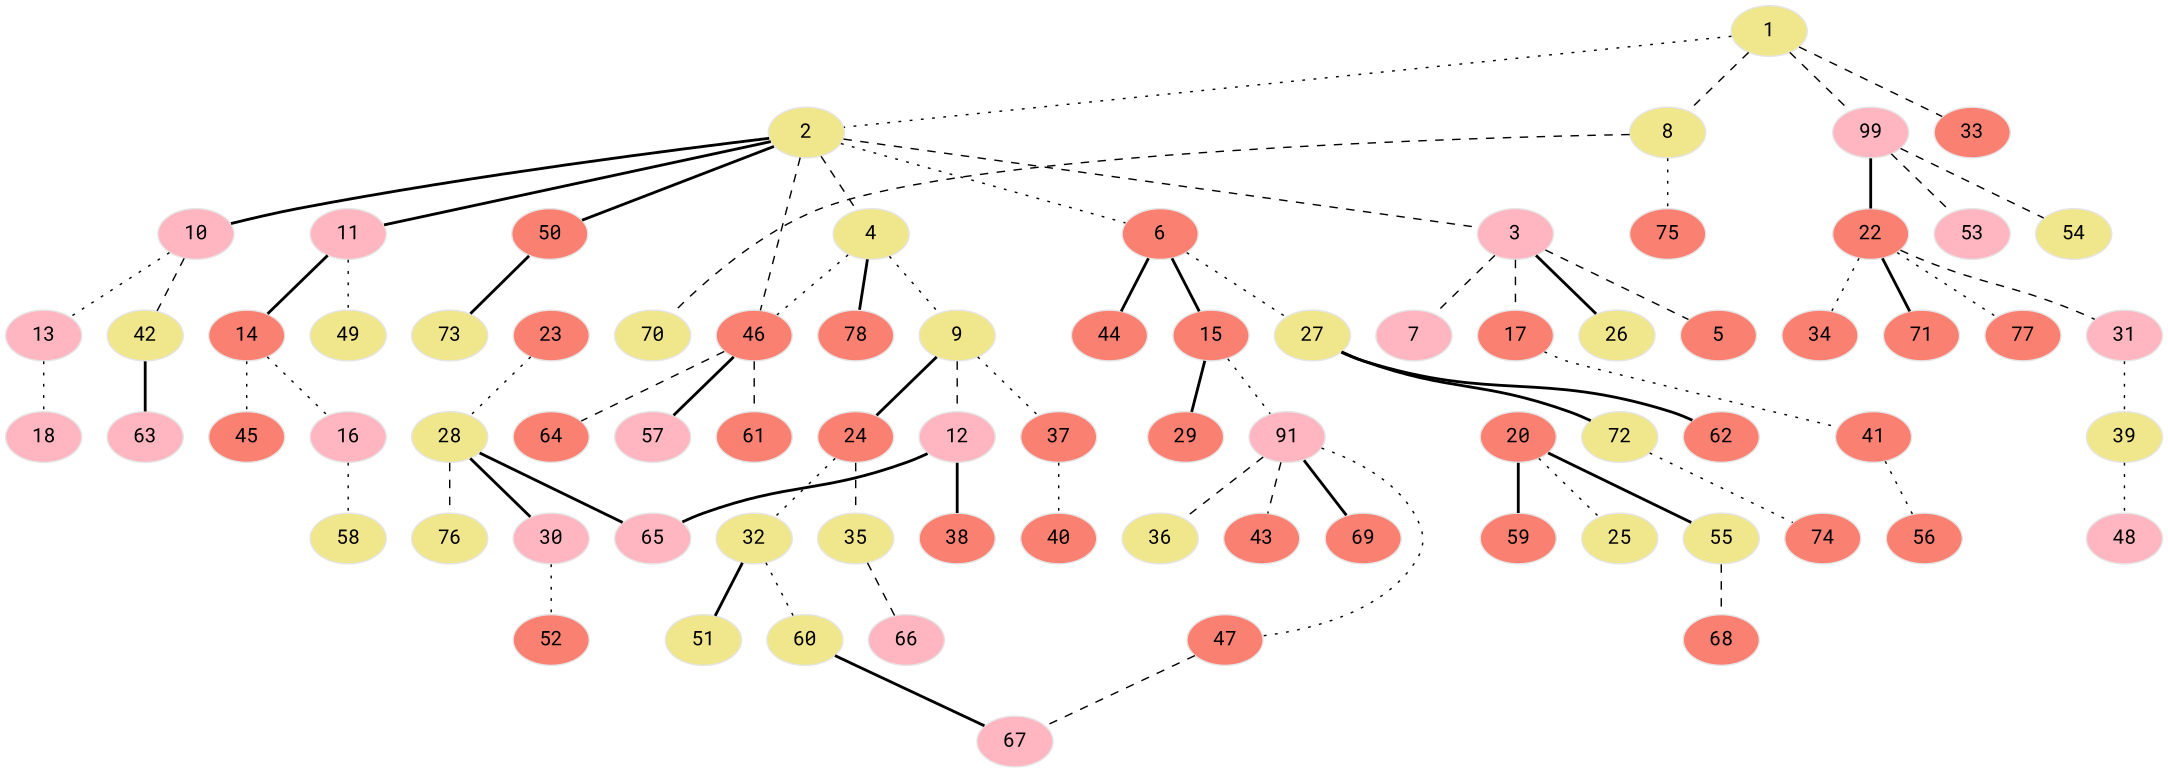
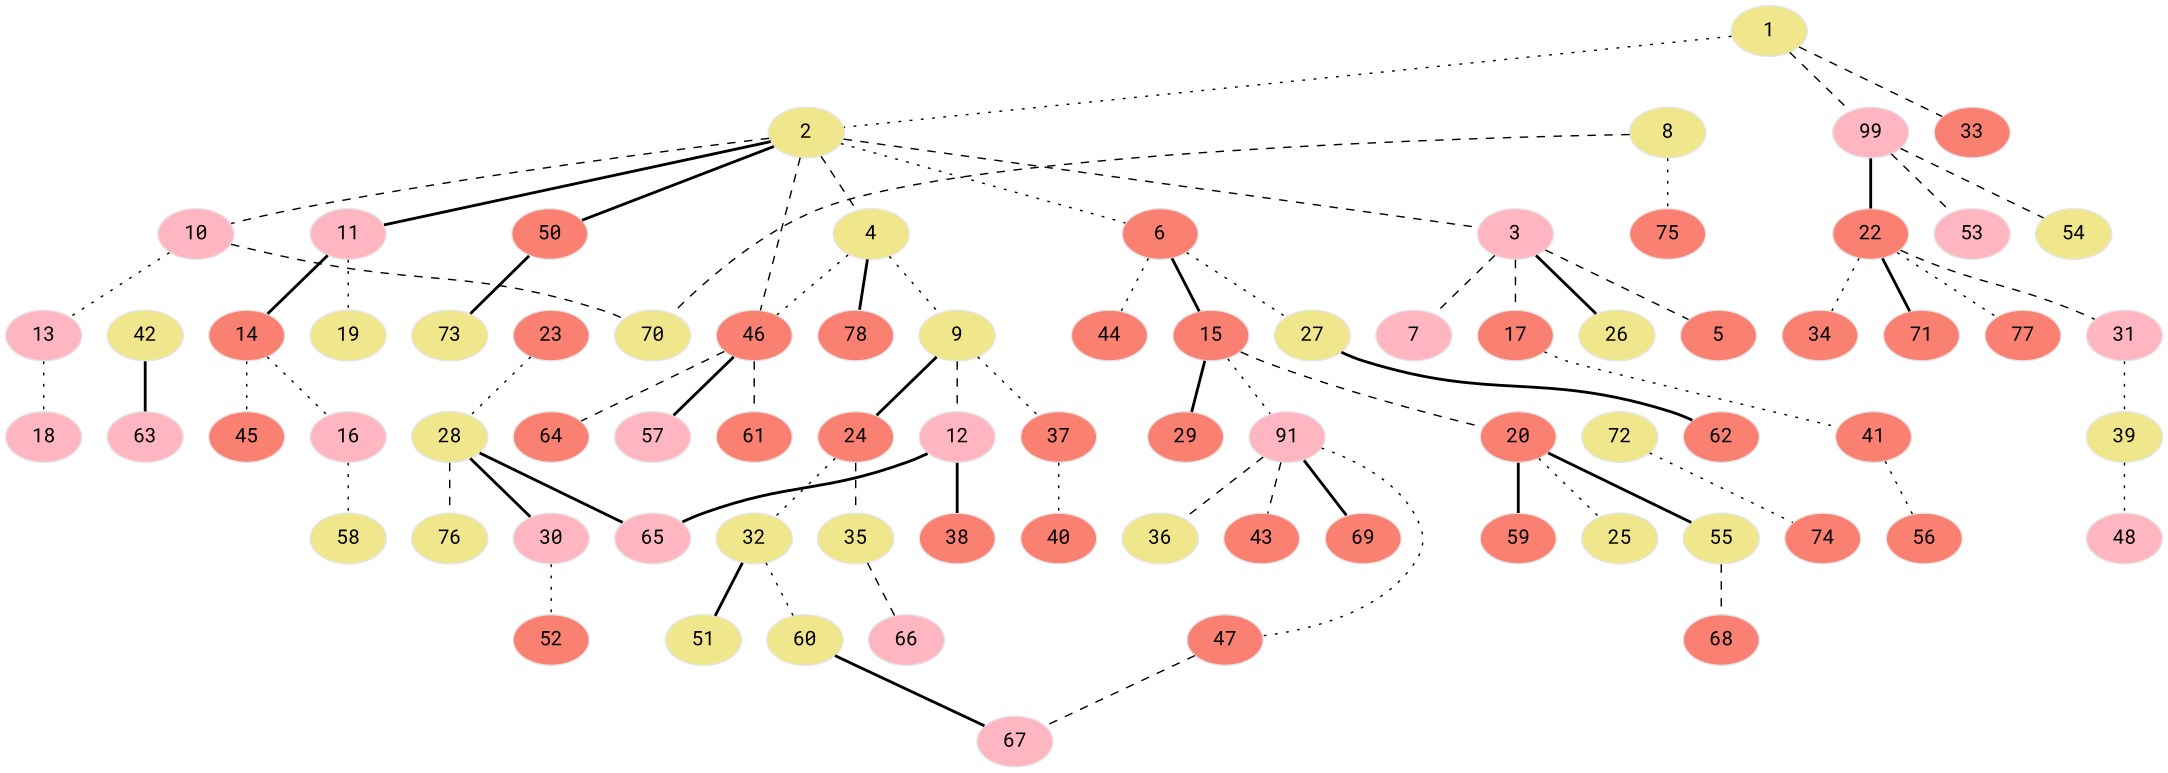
edge "1" -- "8": removed
edge "2" -- "10": style bold -> dashed
edge "10" -- "42": now "10" -- "70"
edge "6" -- "44": style bold -> dotted
node "49": label "49" -> "19"
edge "15" -- "20": added
edge "27" -- "72": removed
